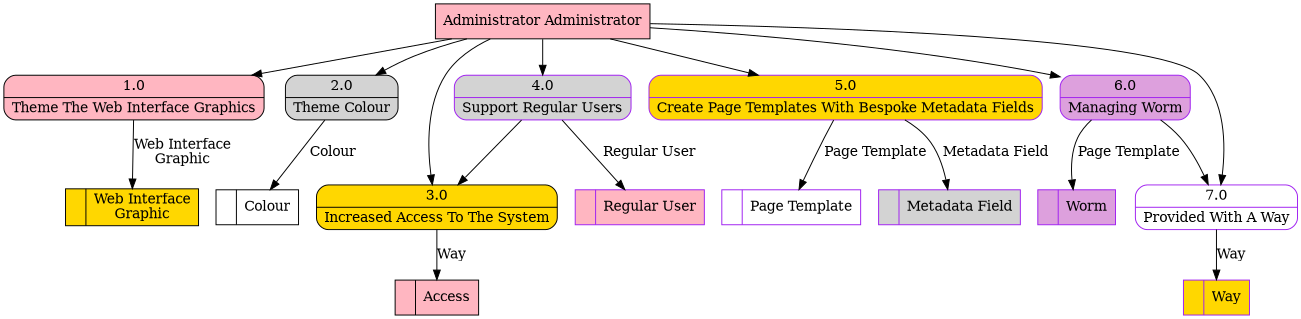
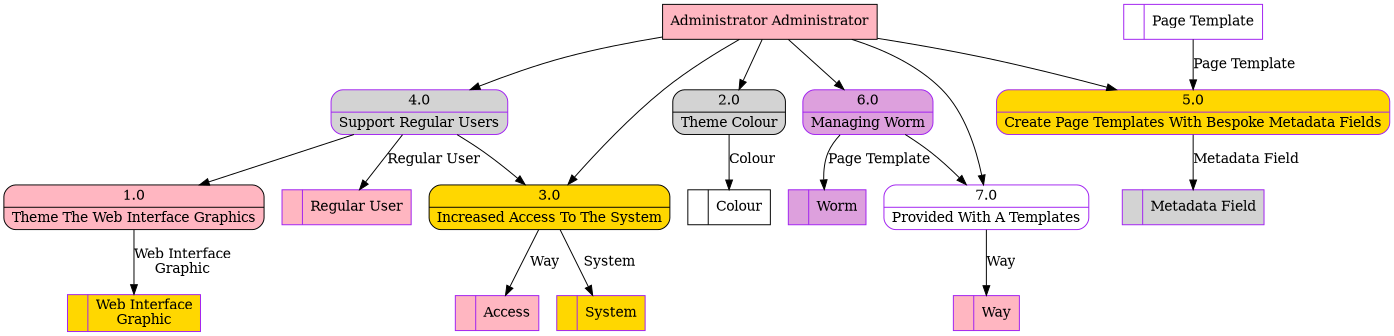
edge "Administrator Administrator" -> "1.0": now "4.0" -> "1.0"
edge "5.0" -> "Page Template": reversed
node "Web Interface": color black -> purple
node "7.0": text "Provided With A Way" -> "Provided With A Templates"
node "Access": color black -> purple
node "Way": fillcolor gold -> lightpink
node "System": added
